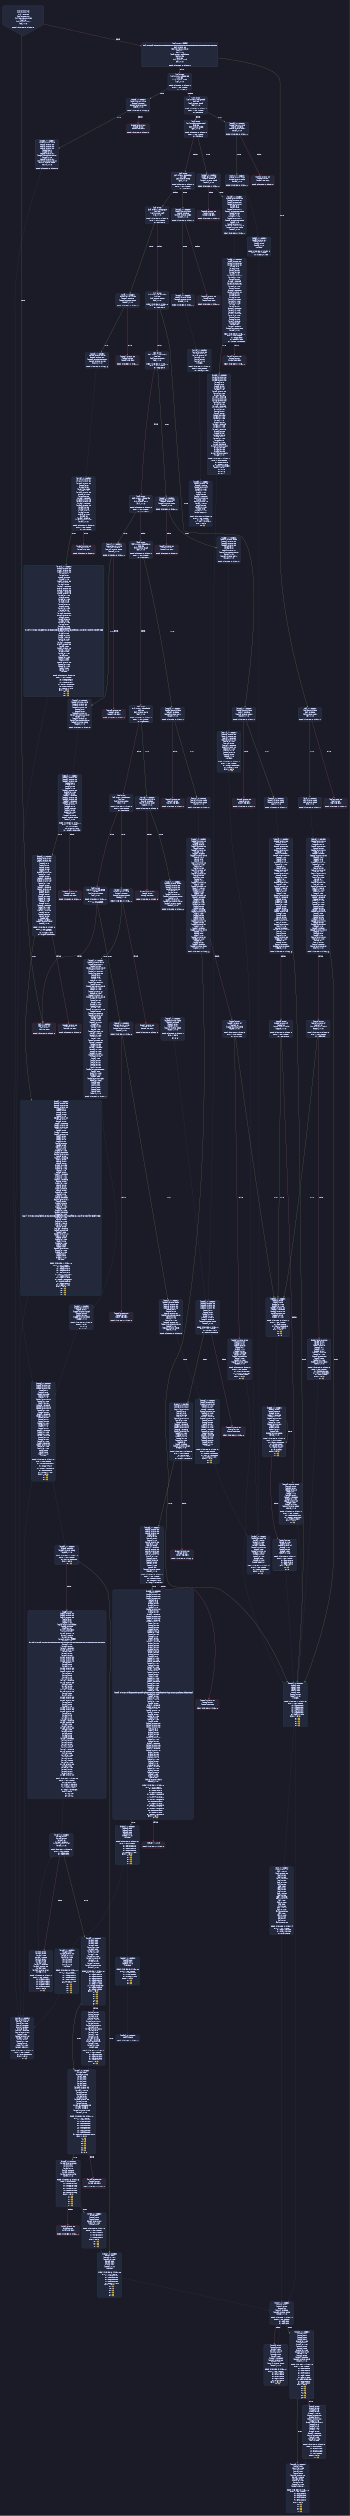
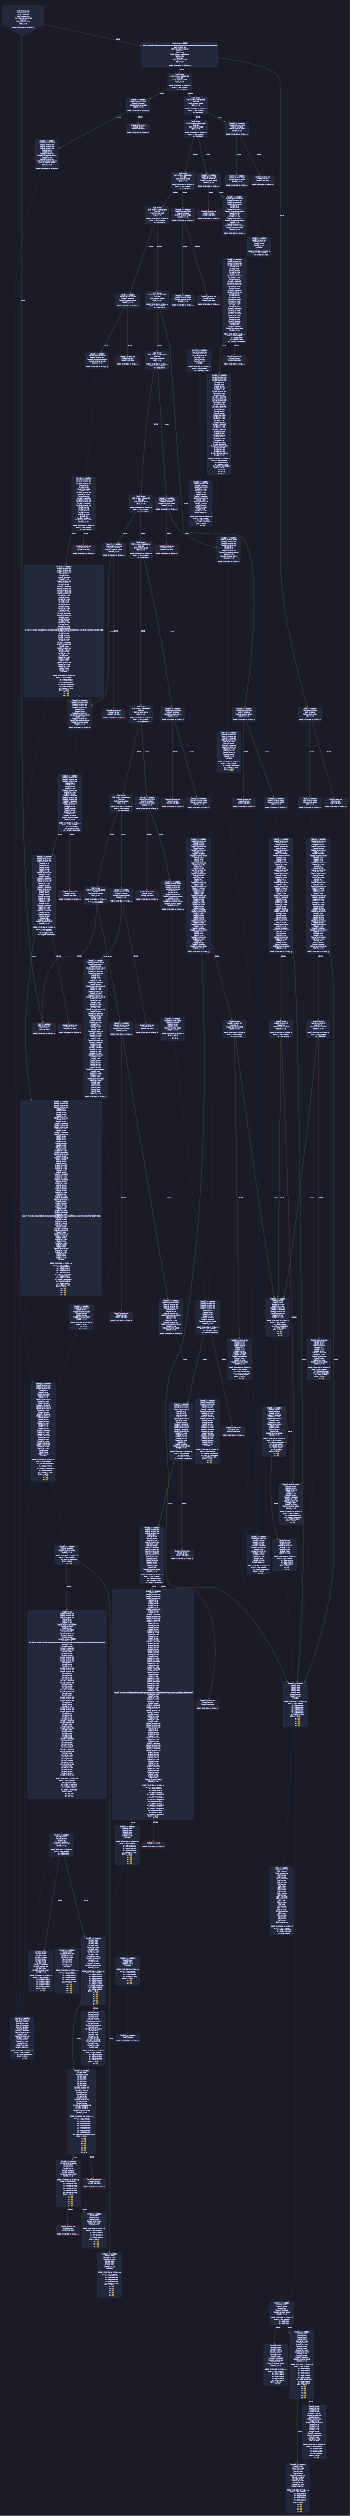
node "[029e] JUMPDEST [029f] STOP Stack size req: 0, sizeΔ: 0": label "[029e] JUMPDEST [029f] STOP Stack size req: 0, sizeΔ: 0" -> "[029e] JUMPDEST [029f] STOP Stack size fdde: 0, sizeΔ: 0"
